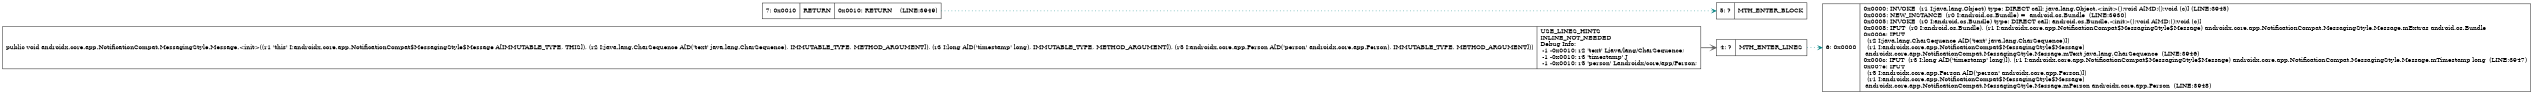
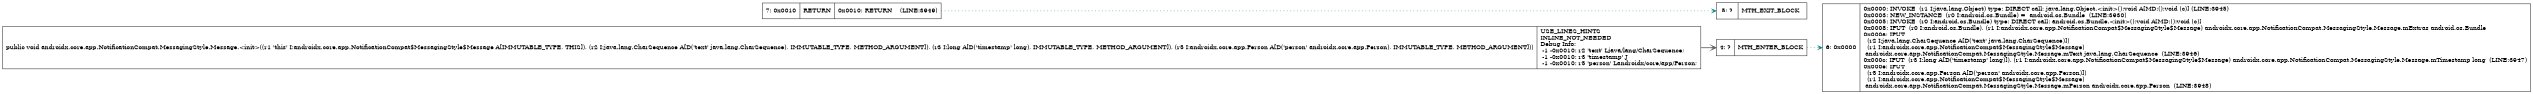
node "5: ?": text "MTH_ENTER_BLOCK" -> "MTH_EXIT_BLOCK"
node "4: ?": text "MTH_ENTER_LINES" -> "MTH_ENTER_BLOCK"
node "6: 0x0000": text "0x007e: IPUT" -> "0x000e: IPUT"
